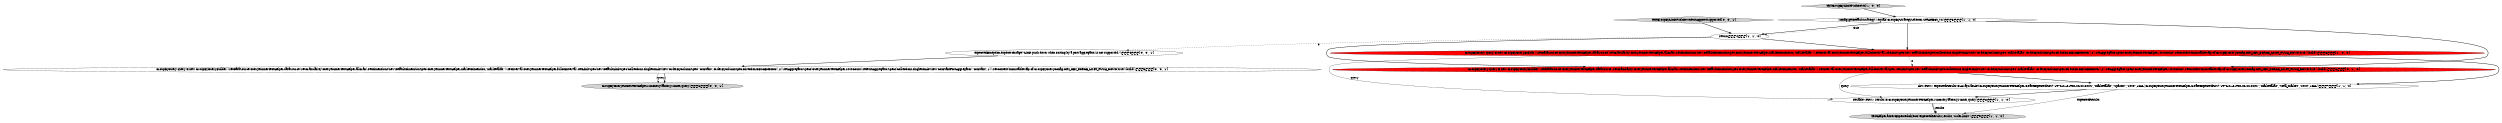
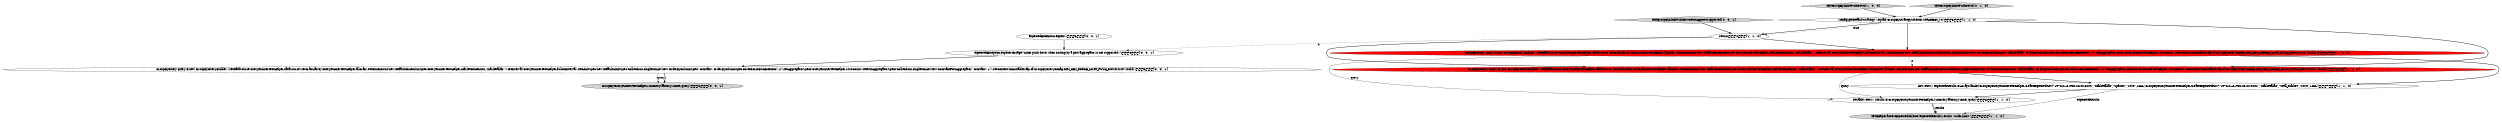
node "testGroupByLimitPushDown['0', '1', '0']": added
node "expectedException.expect()@@@3@@@['0', '0', '1']": added
